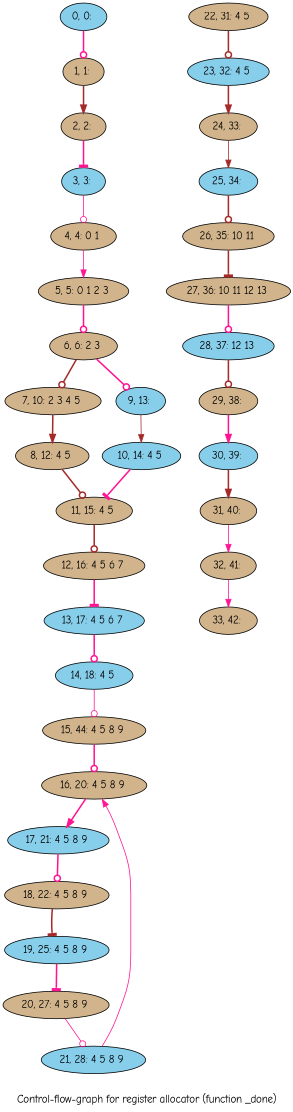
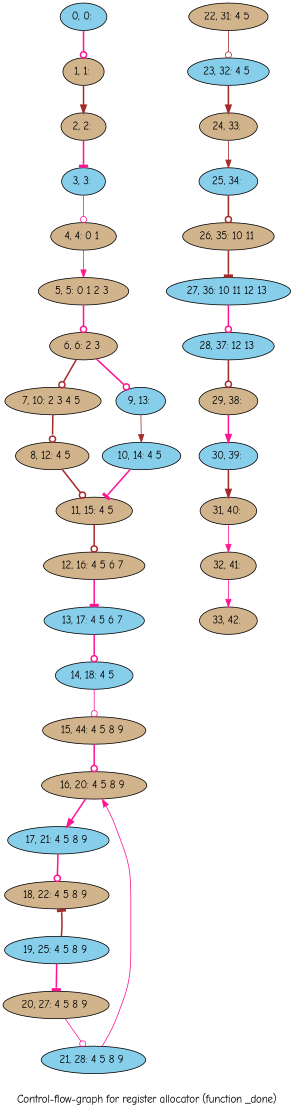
edge "22, 31: 4 5" -> "23, 32: 4 5": style bold -> solid
node "27, 36: 10 11 12 13": fillcolor tan -> skyblue
edge "7, 10: 2 3 4 5" -> "8, 12: 4 5": arrowhead normal -> odot
edge "18, 22: 4 5 8 9" -> "19, 25: 4 5 8 9": reversed
